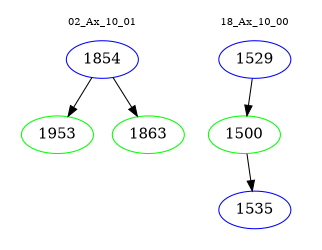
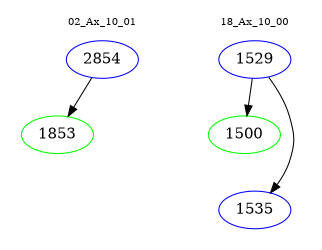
node "1854": label "1854" -> "2854"
node "1953": label "1953" -> "1853"
node "1863": removed
edge "1500" -> "1535": now "1529" -> "1535"
